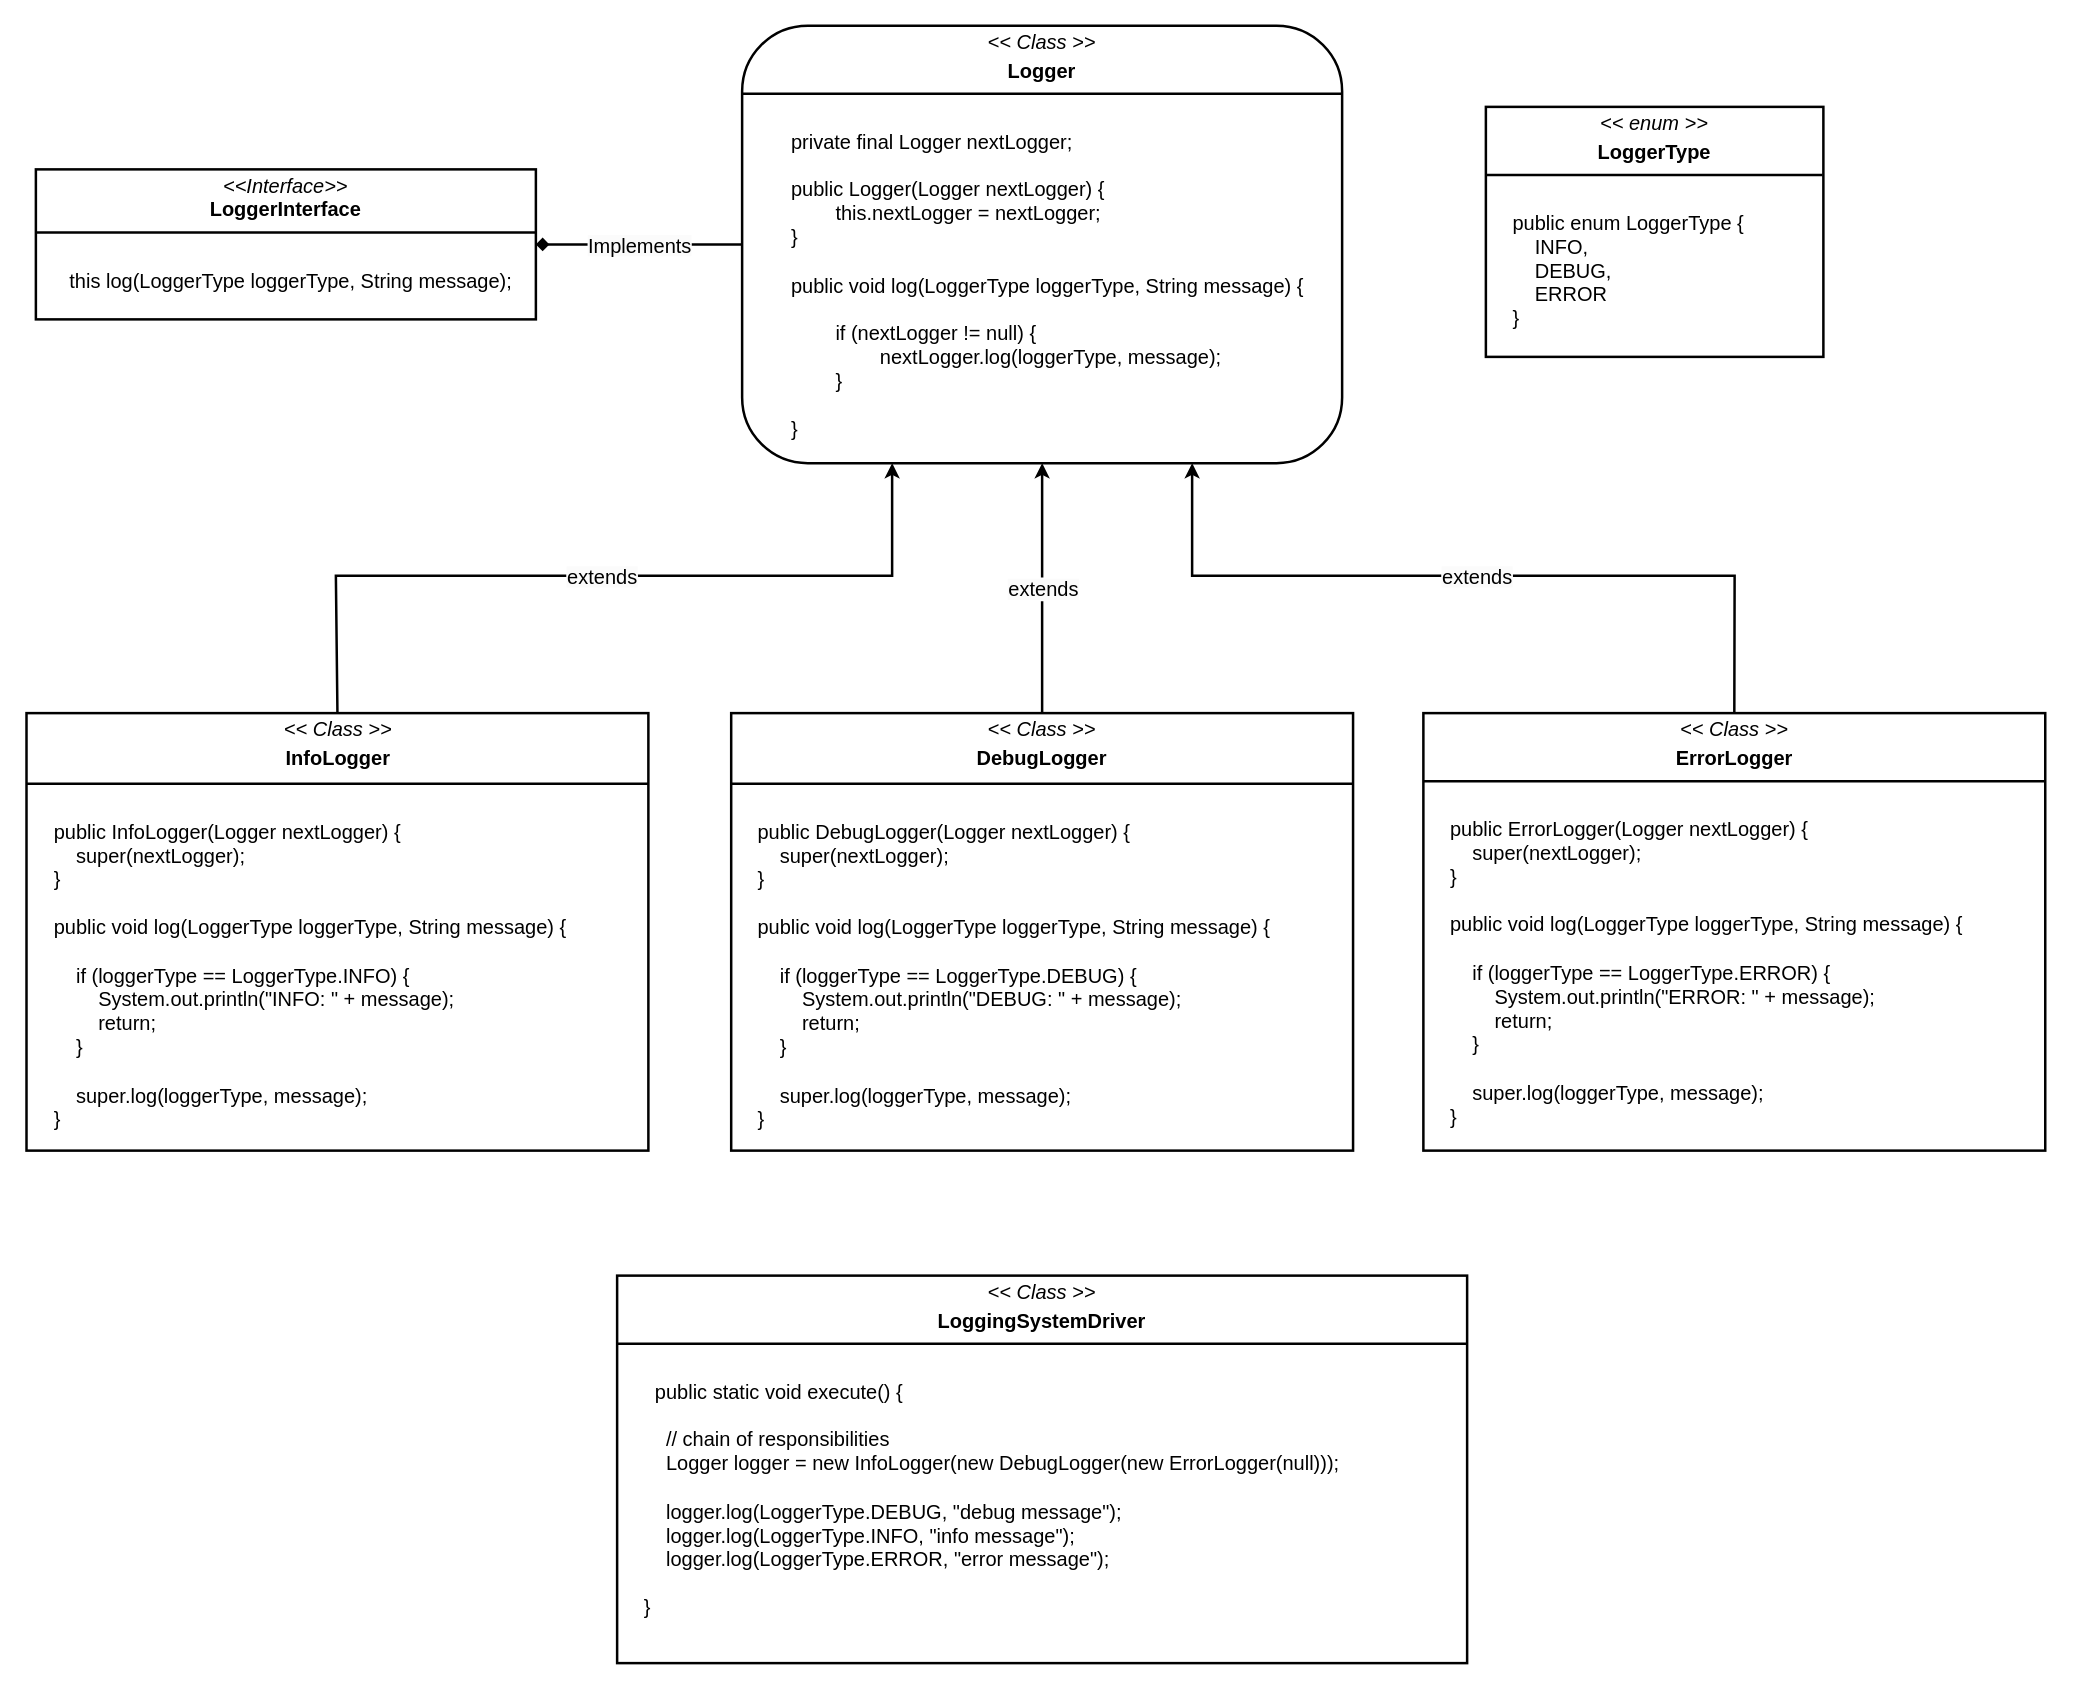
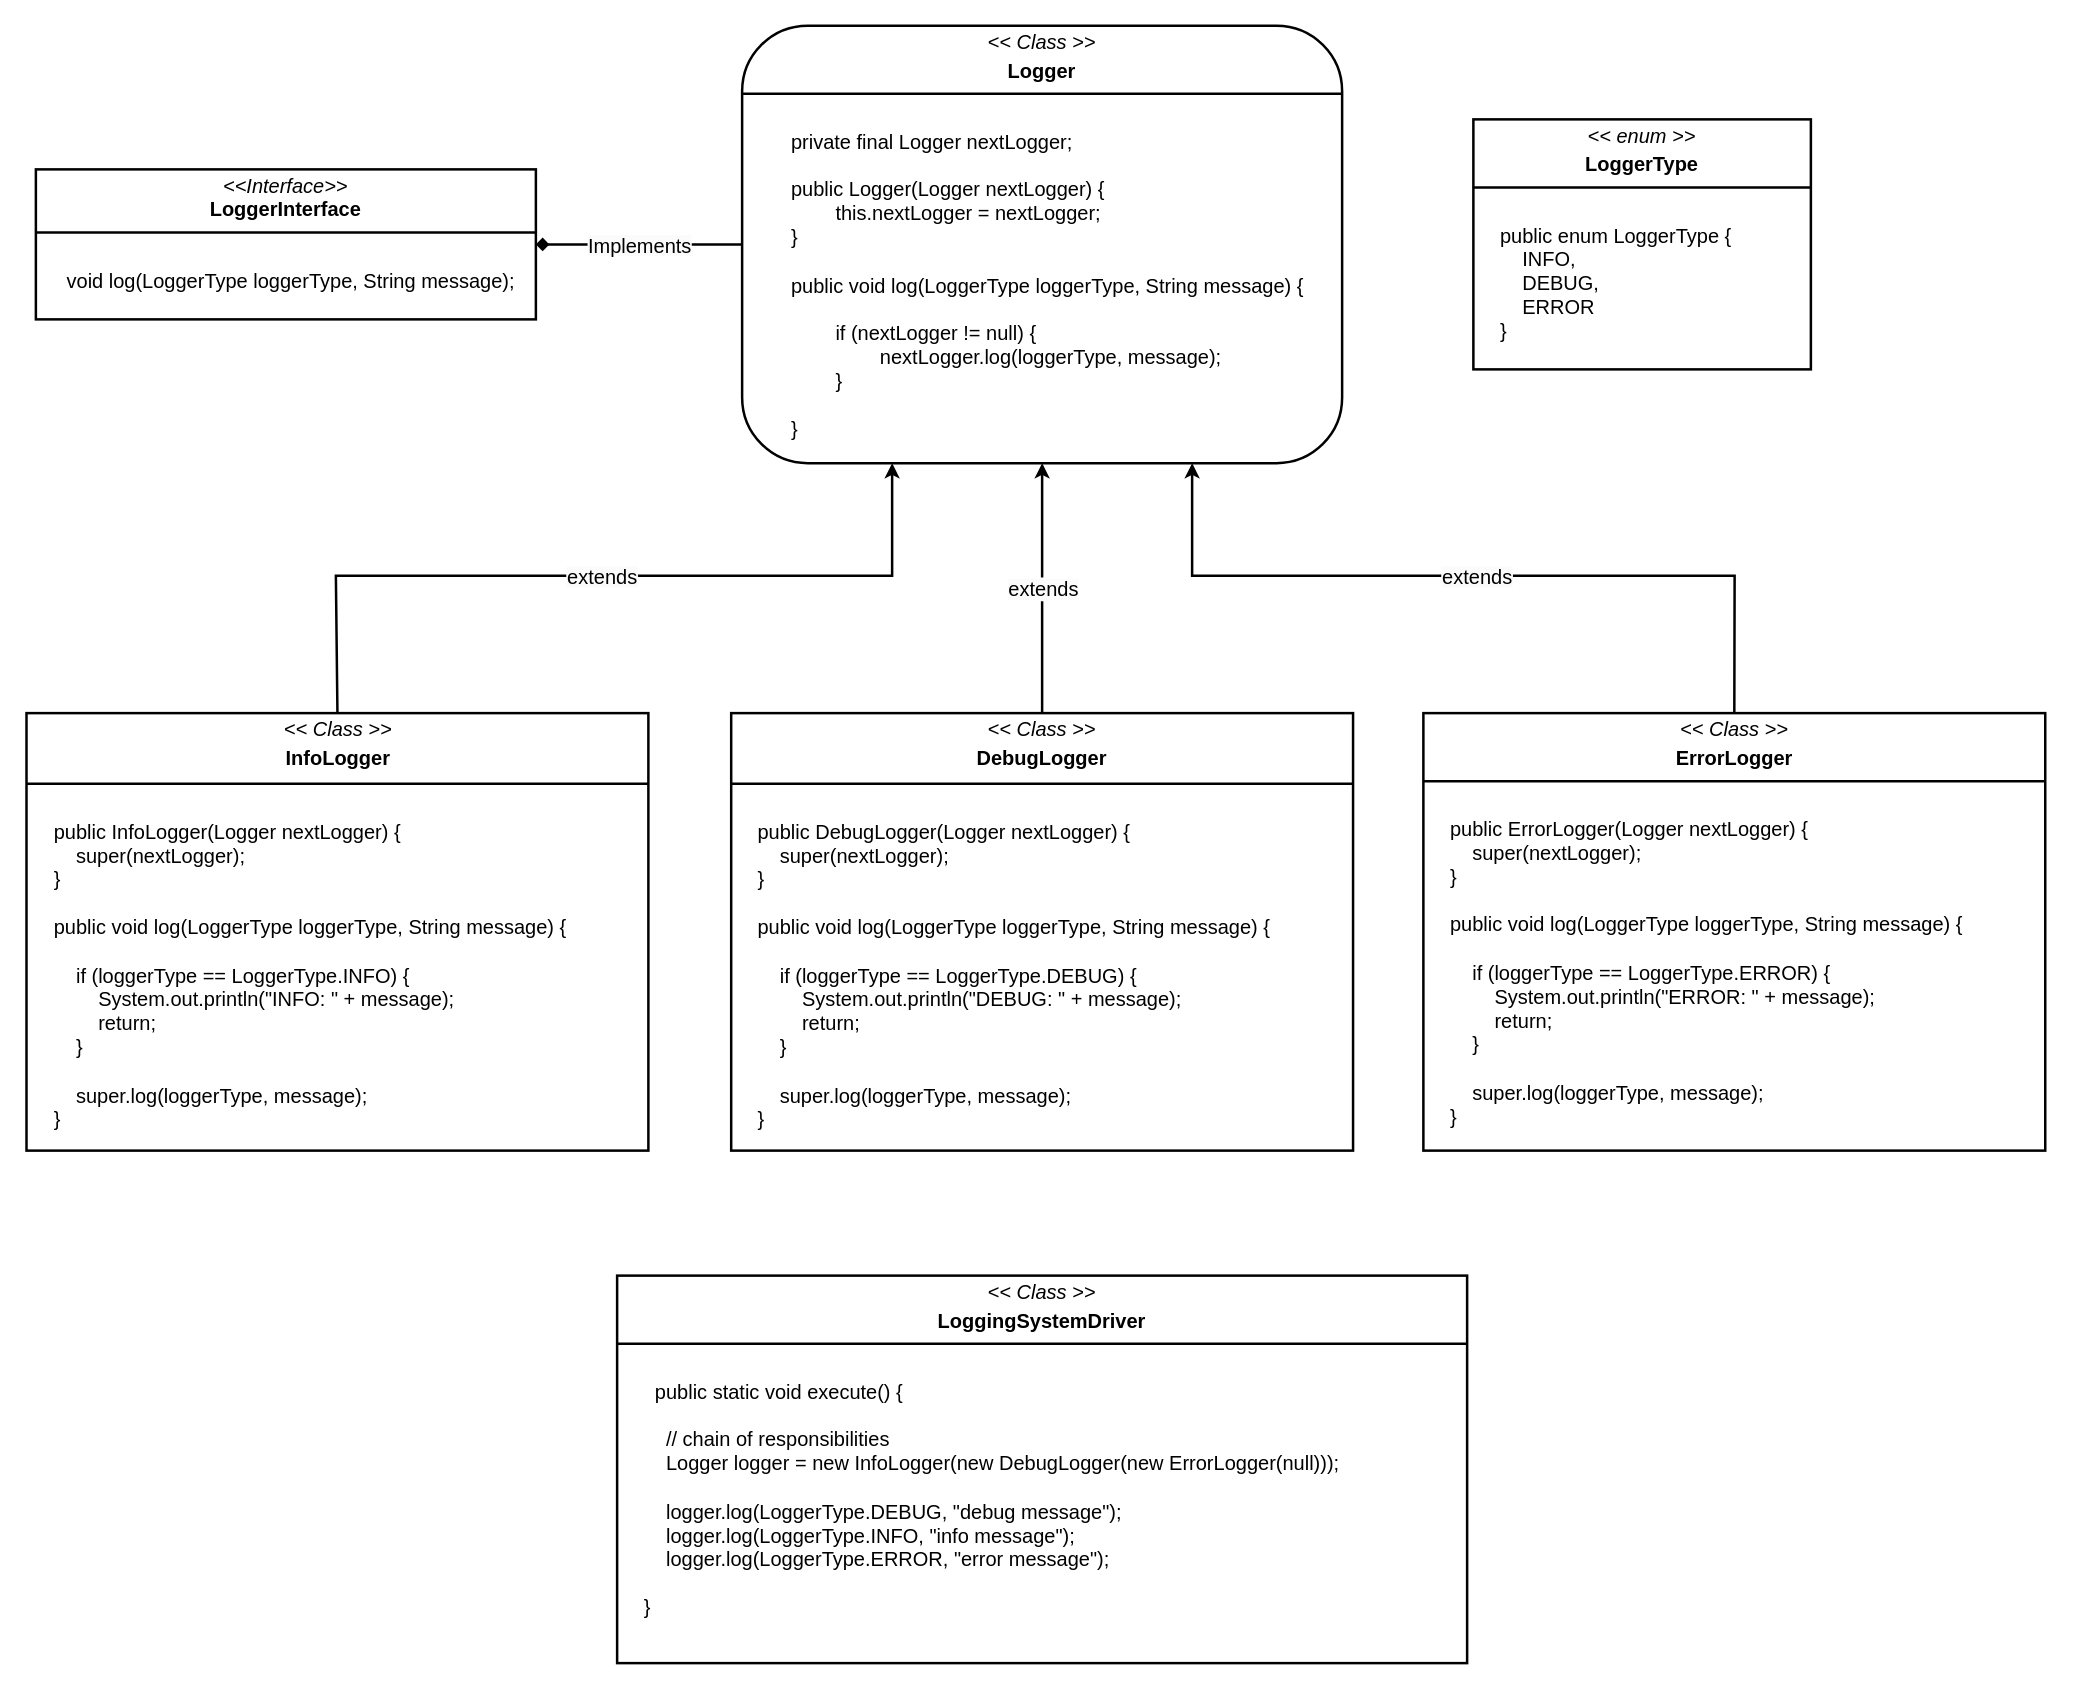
node "<<Interface>> LoggerInterface this log(LoggerType loggerType, String message);": label "<<Interface>> LoggerInterface this log(LoggerType loggerType, String message);" -> "<<Interface>> LoggerInterface void log(LoggerType loggerType, String message);"
node "<< enum >> LoggerType public enum LoggerType { INFO, DEBUG, ERROR }": moved (1654, 232) -> (1642, 244)
